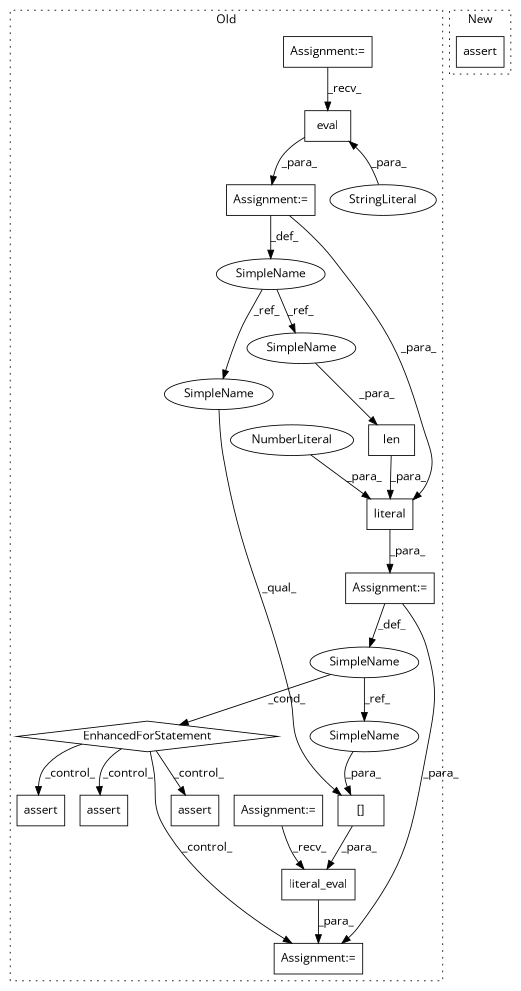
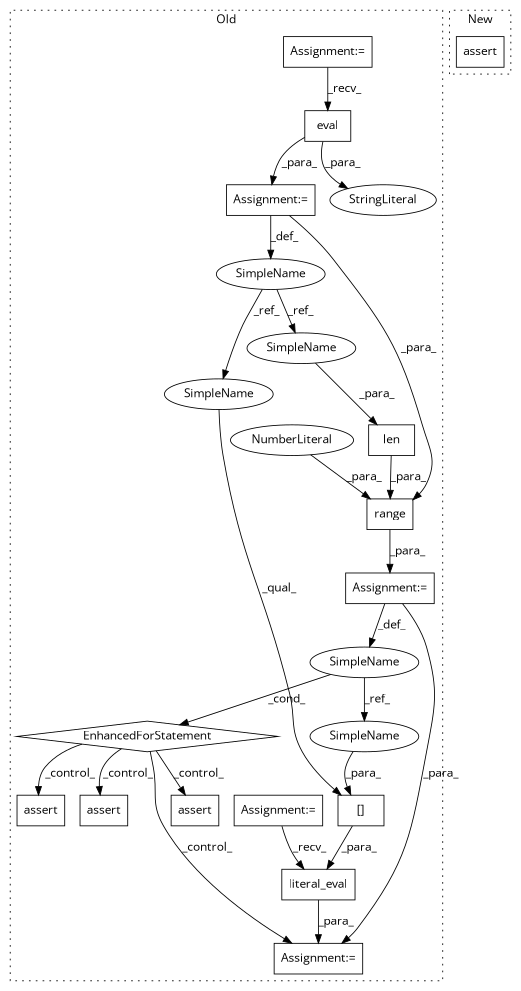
edge "StringLiteral" -> "eval": reversed
node "literal": label "literal" -> "range"
